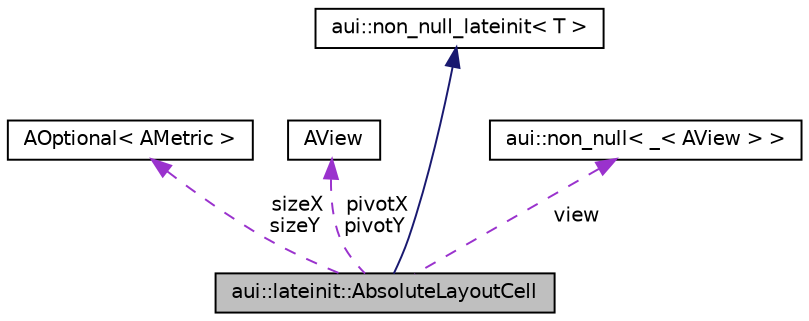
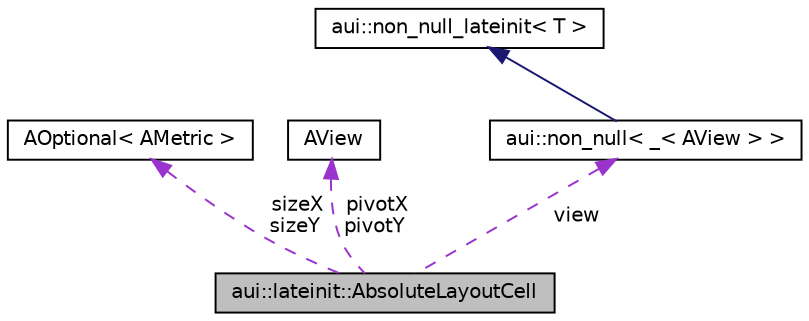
edge "aui::lateinit::AbsoluteLayoutCell" -> "aui::non_null_lateinit< T >": now "aui::non_null< _< AView > >" -> "aui::non_null_lateinit< T >"
